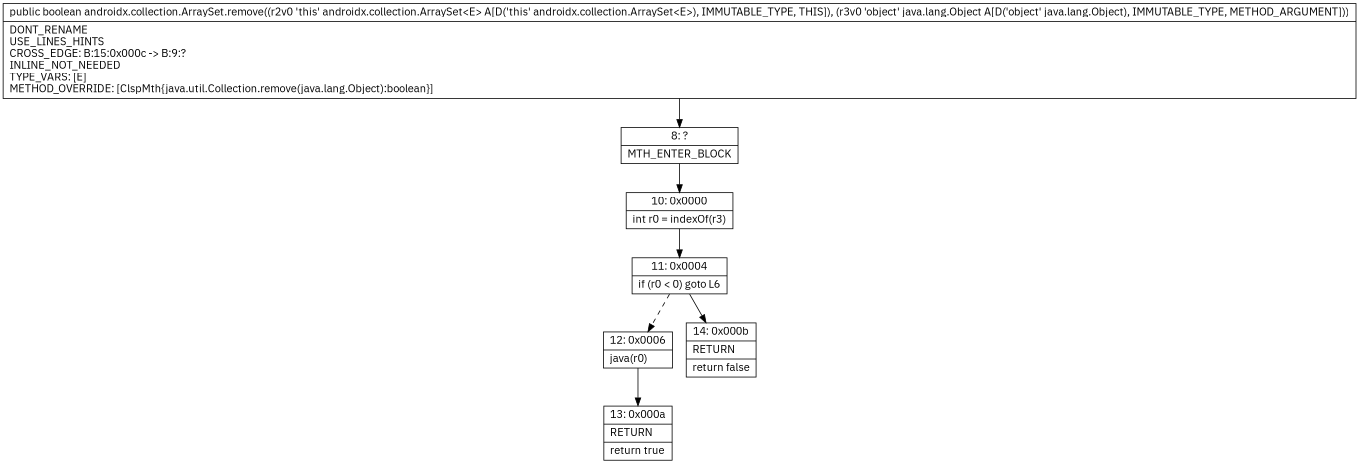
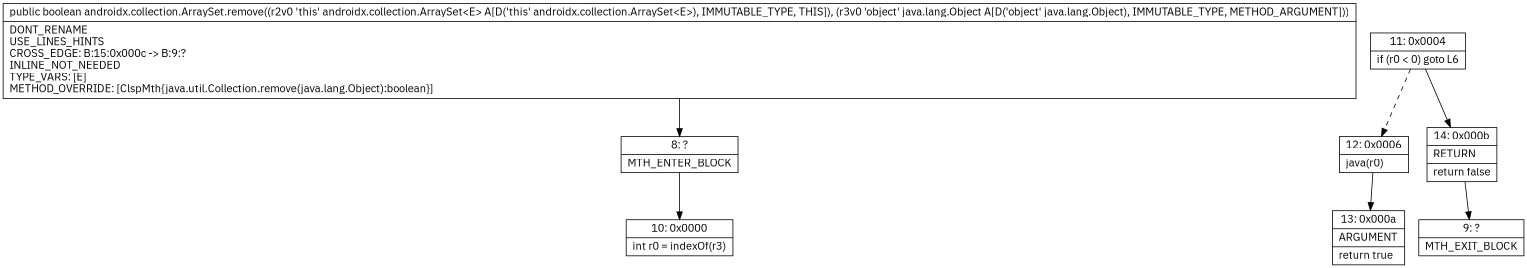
node "9: ?": added
edge "10: 0x0000" -> "11: 0x0004": removed
node "13: 0x000a": text "RETURN" -> "ARGUMENT"
